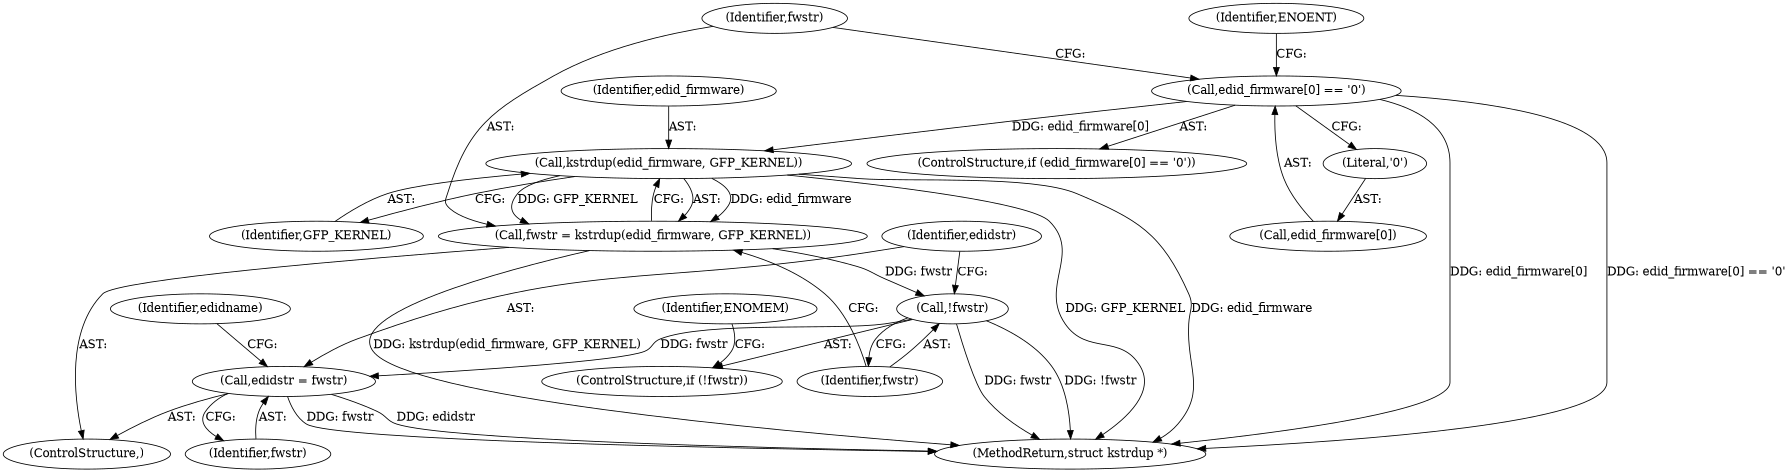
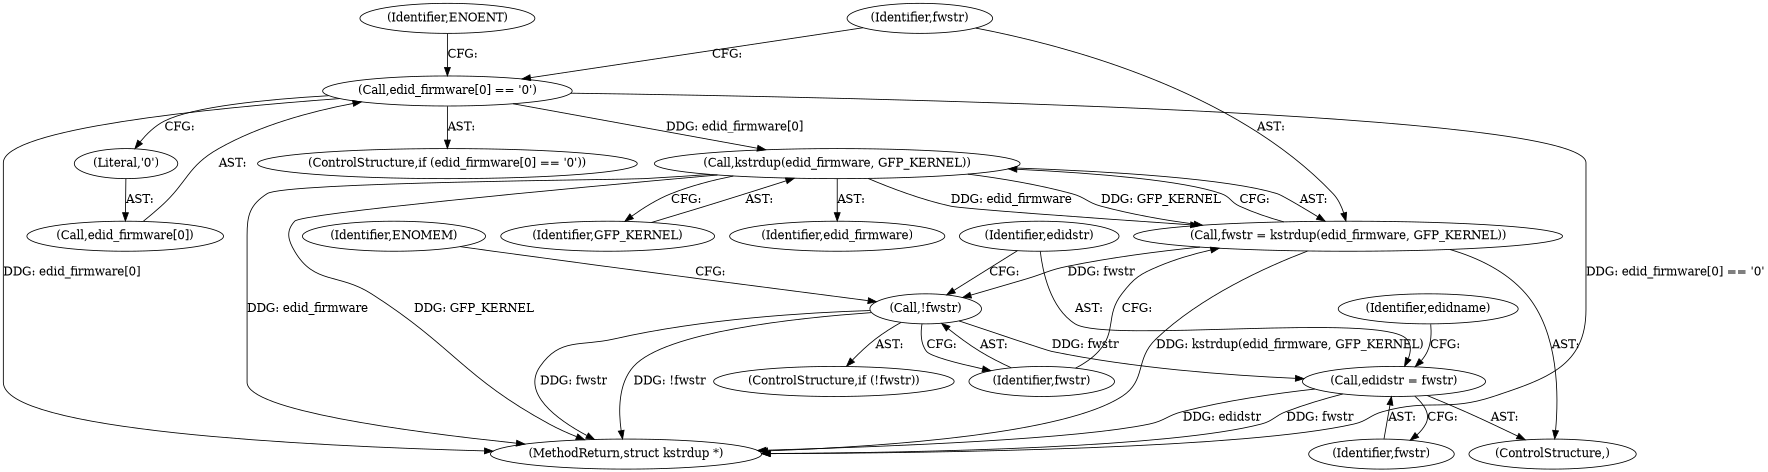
edge "(Identifier,edid_firmware)" -> "(Call,kstrdup(edid_firmware, GFP_KERNEL))": reversed
edge "(Identifier,ENOMEM)" -> "(ControlStructure,if (!fwstr))": now "(Identifier,ENOMEM)" -> "(Call,!fwstr)"
